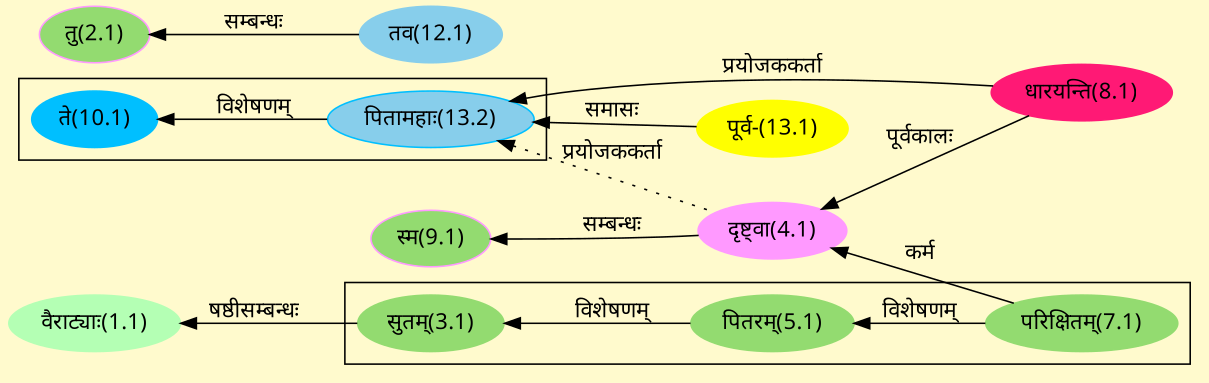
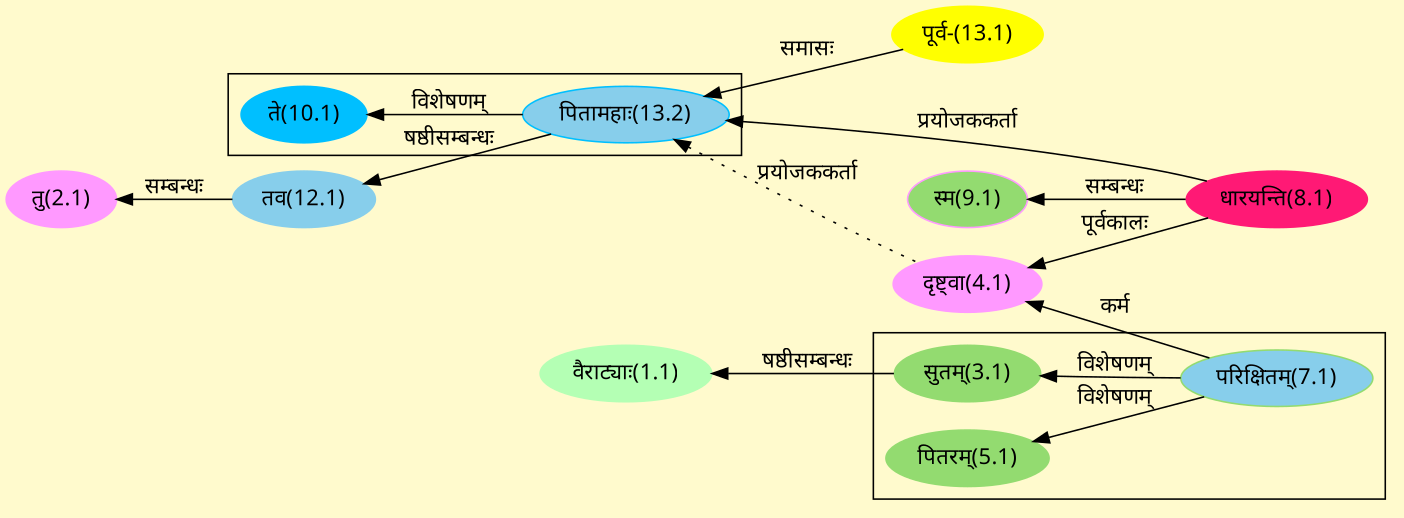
node "तु(2.1)": fillcolor #93db70 -> #ff99ff
edge "पितामहाः(13.2)" -> "तव(12.1)": added, label "षष्ठीसम्बन्धः"
edge "दृष्ट्वा(4.1)" -> "स्म(9.1)": now "धारयन्ति(8.1)" -> "स्म(9.1)"
edge "पितरम्(5.1)" -> "सुतम्(3.1)": now "परिक्षितम्(7.1)" -> "सुतम्(3.1)"
node "परिक्षितम्(7.1)": fillcolor #93db70 -> #87ceeb
